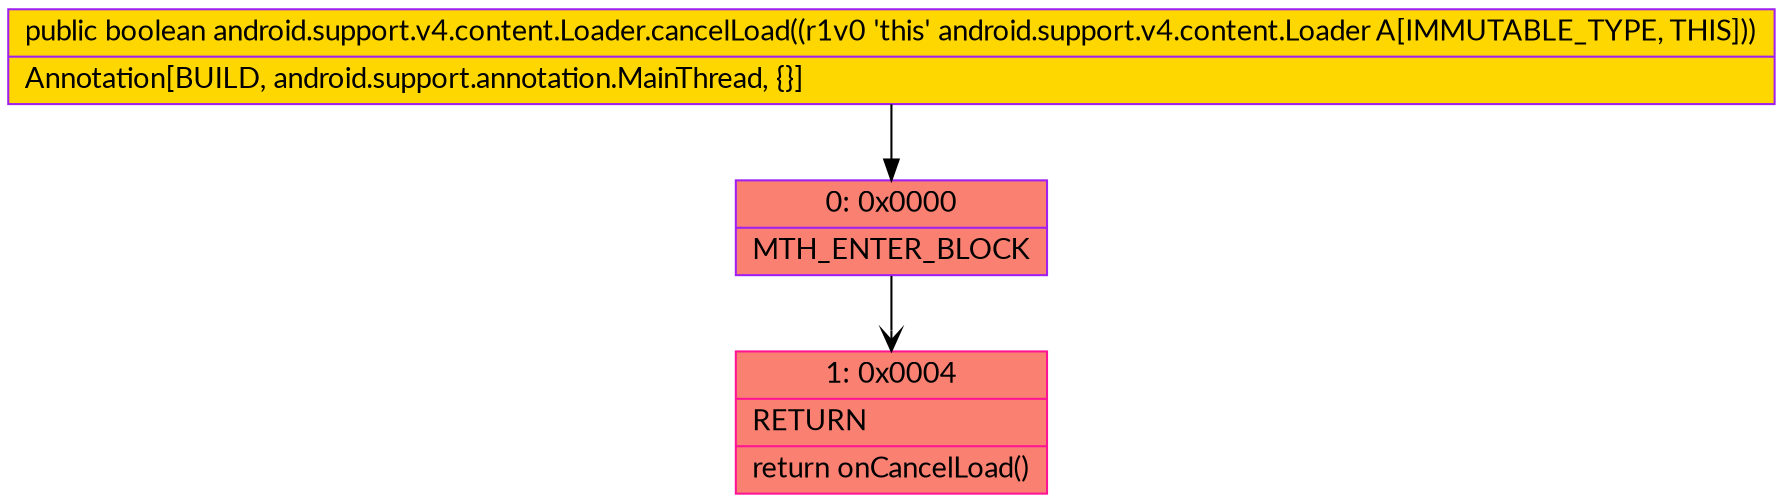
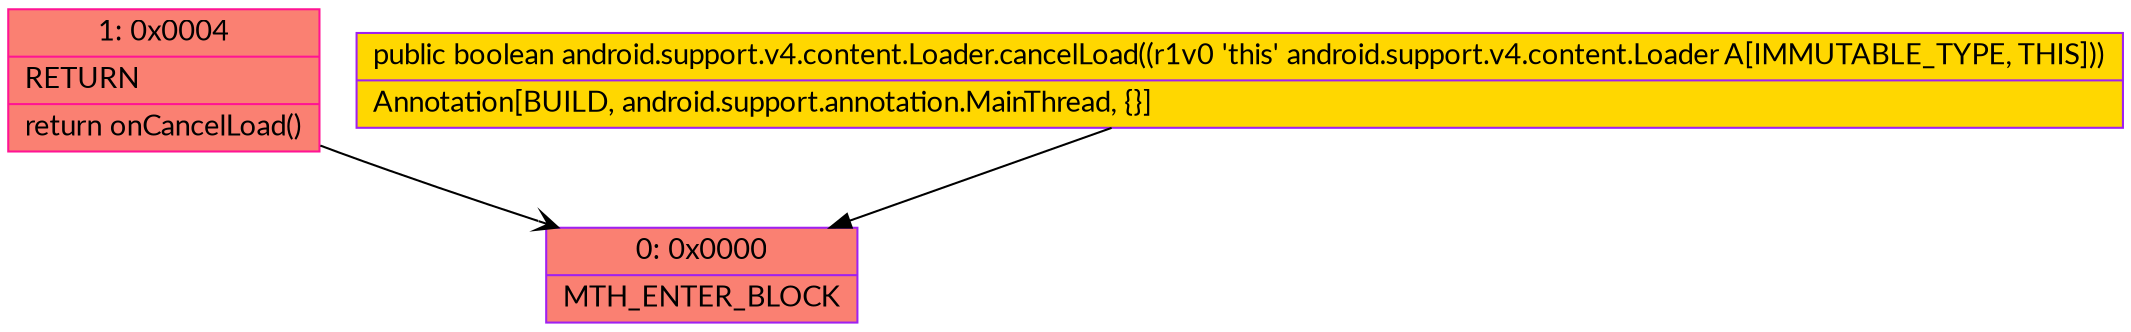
edge "0: 0x0000" -> "1: 0x0004": reversed
